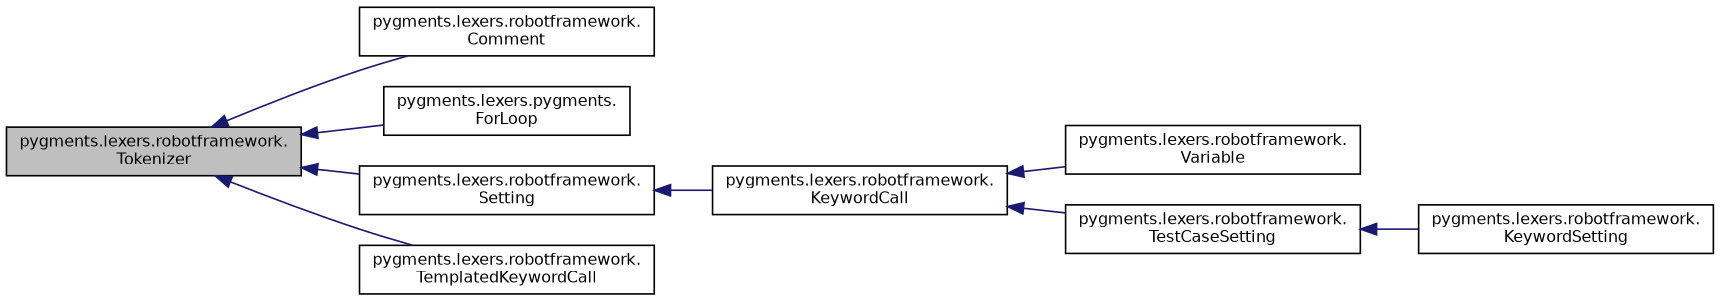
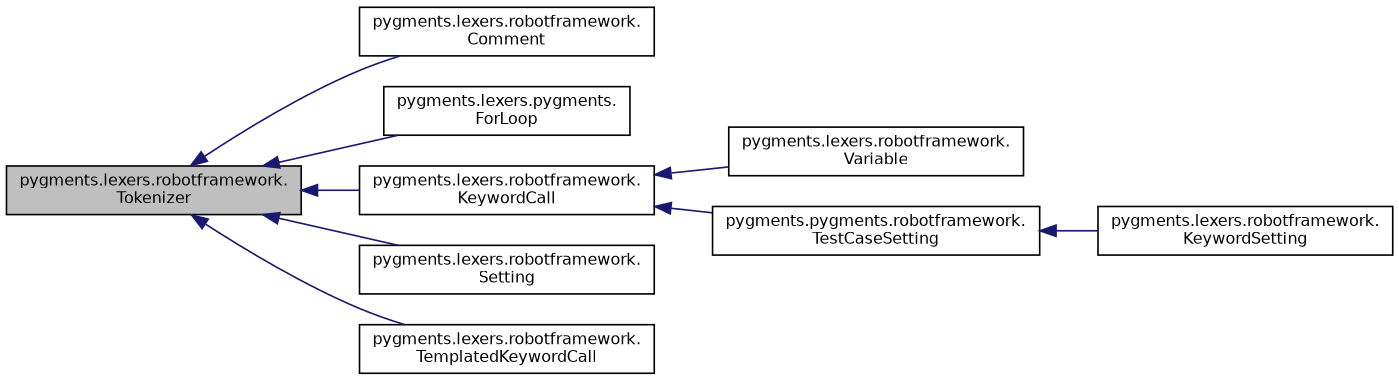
edge "pygments.lexers.robotframework. KeywordCall" -> "pygments.lexers.robotframework. Setting": now "pygments.lexers.robotframework. KeywordCall" -> "pygments.lexers.robotframework. Tokenizer"
node "pygments.lexers.robotframework. TestCaseSetting": label "pygments.lexers.robotframework. TestCaseSetting" -> "pygments.pygments.robotframework. TestCaseSetting"
